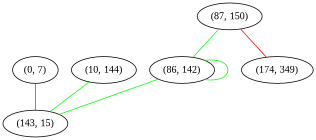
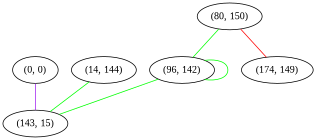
node "(87, 150)": label "(87, 150)" -> "(80, 150)"
node "(0, 7)": label "(0, 7)" -> "(0, 0)"
node "(10, 144)": label "(10, 144)" -> "(14, 144)"
node "(86, 142)": label "(86, 142)" -> "(96, 142)"
node "(174, 349)": label "(174, 349)" -> "(174, 149)"
